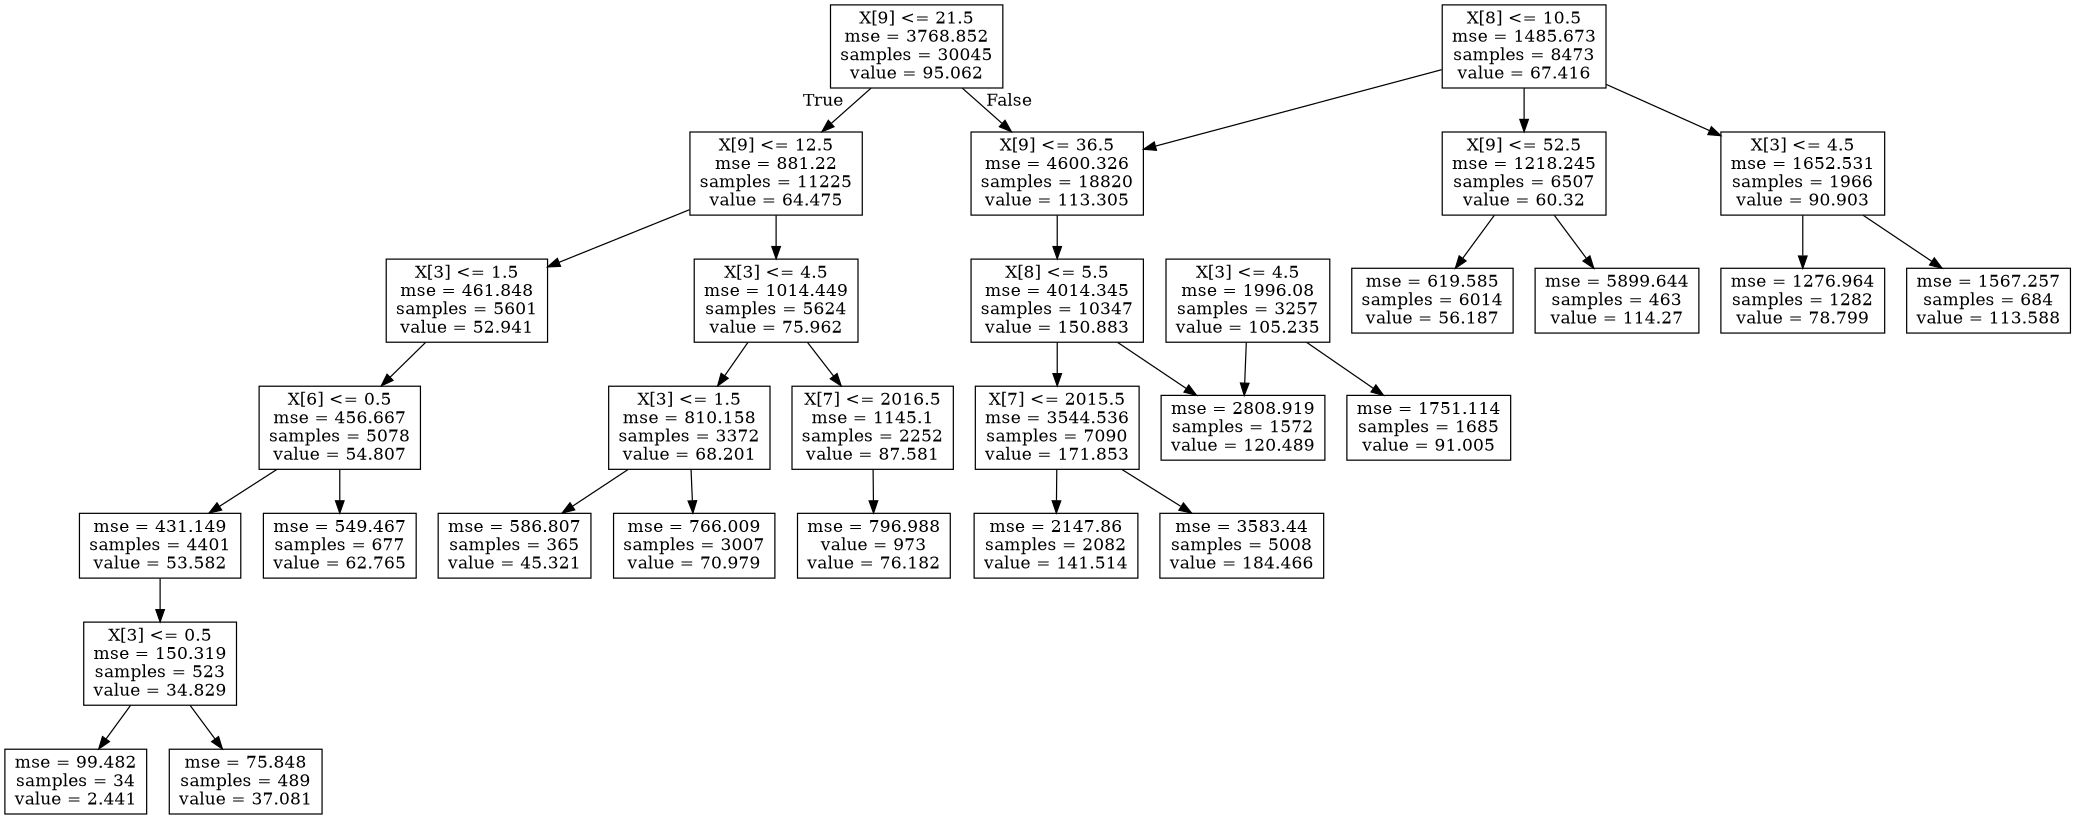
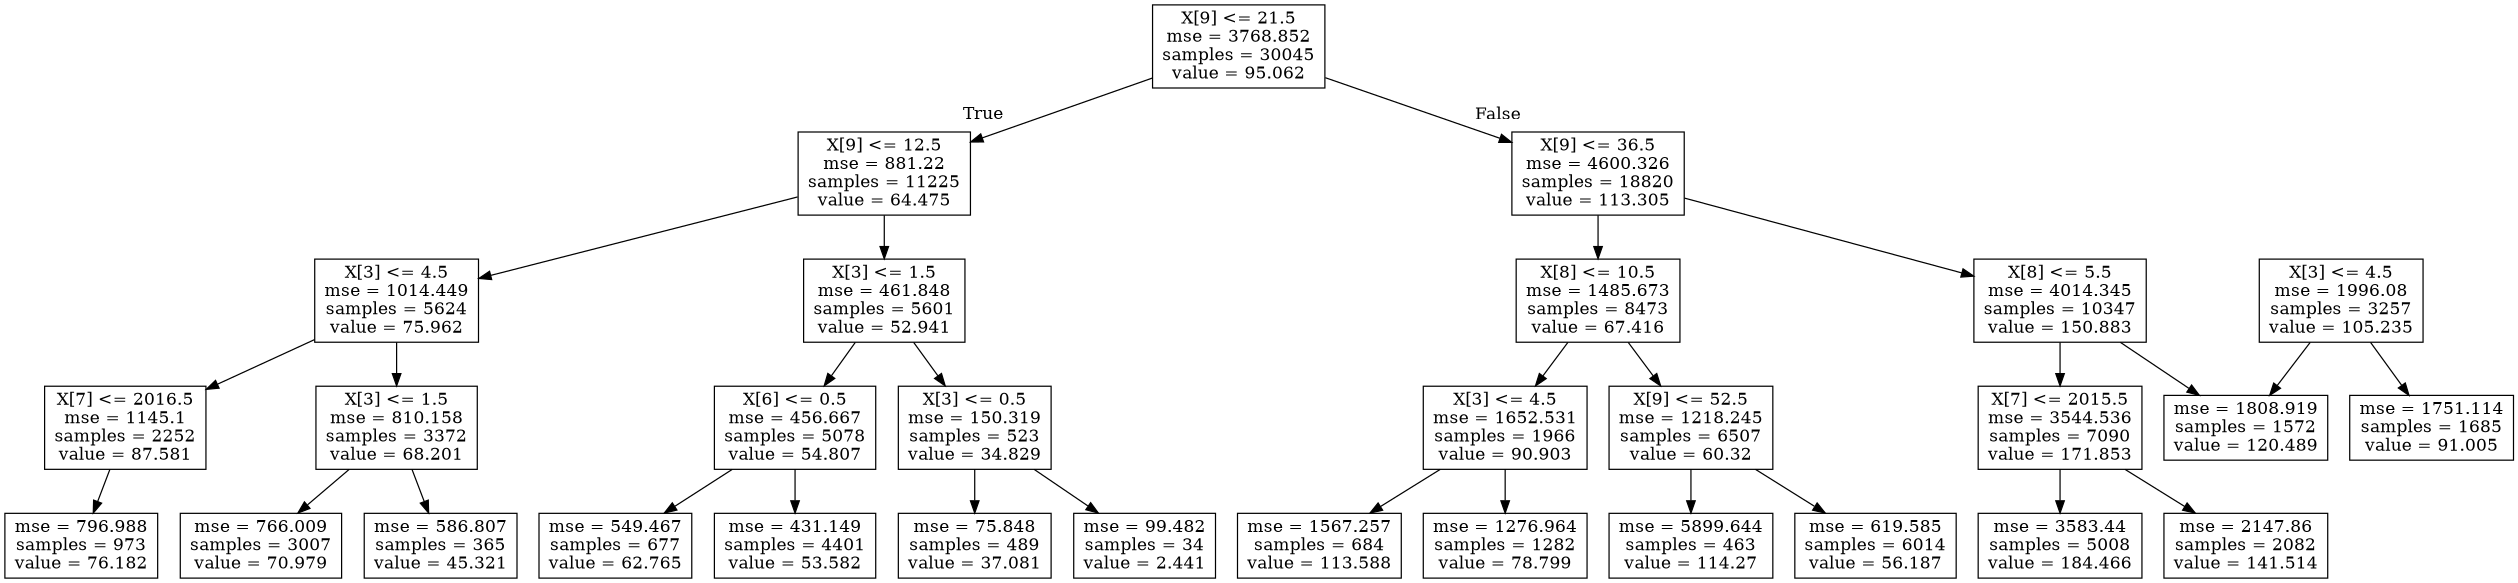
edge "X[8] <= 10.5 mse = 1485.673 samples = 8473 value = 67.416" -> "X[9] <= 36.5 mse = 4600.326 samples = 18820 value = 113.305": reversed
node "mse = 2808.919 samples = 1572 value = 120.489": label "mse = 2808.919 samples = 1572 value = 120.489" -> "mse = 1808.919 samples = 1572 value = 120.489"
node "mse = 796.988 value = 973 value = 76.182": label "mse = 796.988 value = 973 value = 76.182" -> "mse = 796.988 samples = 973 value = 76.182"
edge "mse = 431.149 samples = 4401 value = 53.582" -> "X[3] <= 0.5 mse = 150.319 samples = 523 value = 34.829": now "X[3] <= 1.5 mse = 461.848 samples = 5601 value = 52.941" -> "X[3] <= 0.5 mse = 150.319 samples = 523 value = 34.829"
